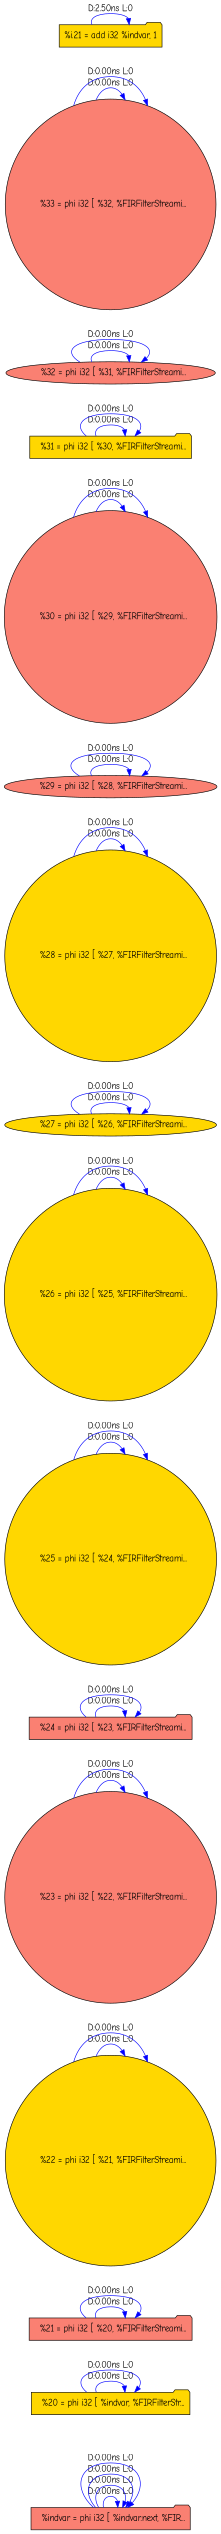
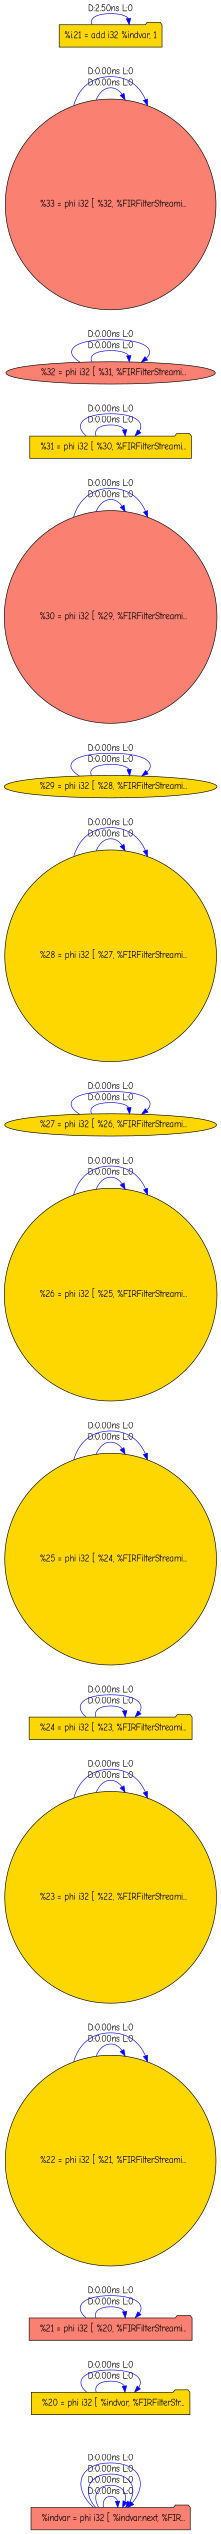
node "%29 = phi i32 [ %28, %FIRFilterStreami...": fillcolor salmon -> gold
node "%24 = phi i32 [ %23, %FIRFilterStreami...": fillcolor salmon -> gold
node "%23 = phi i32 [ %22, %FIRFilterStreami...": fillcolor salmon -> gold
